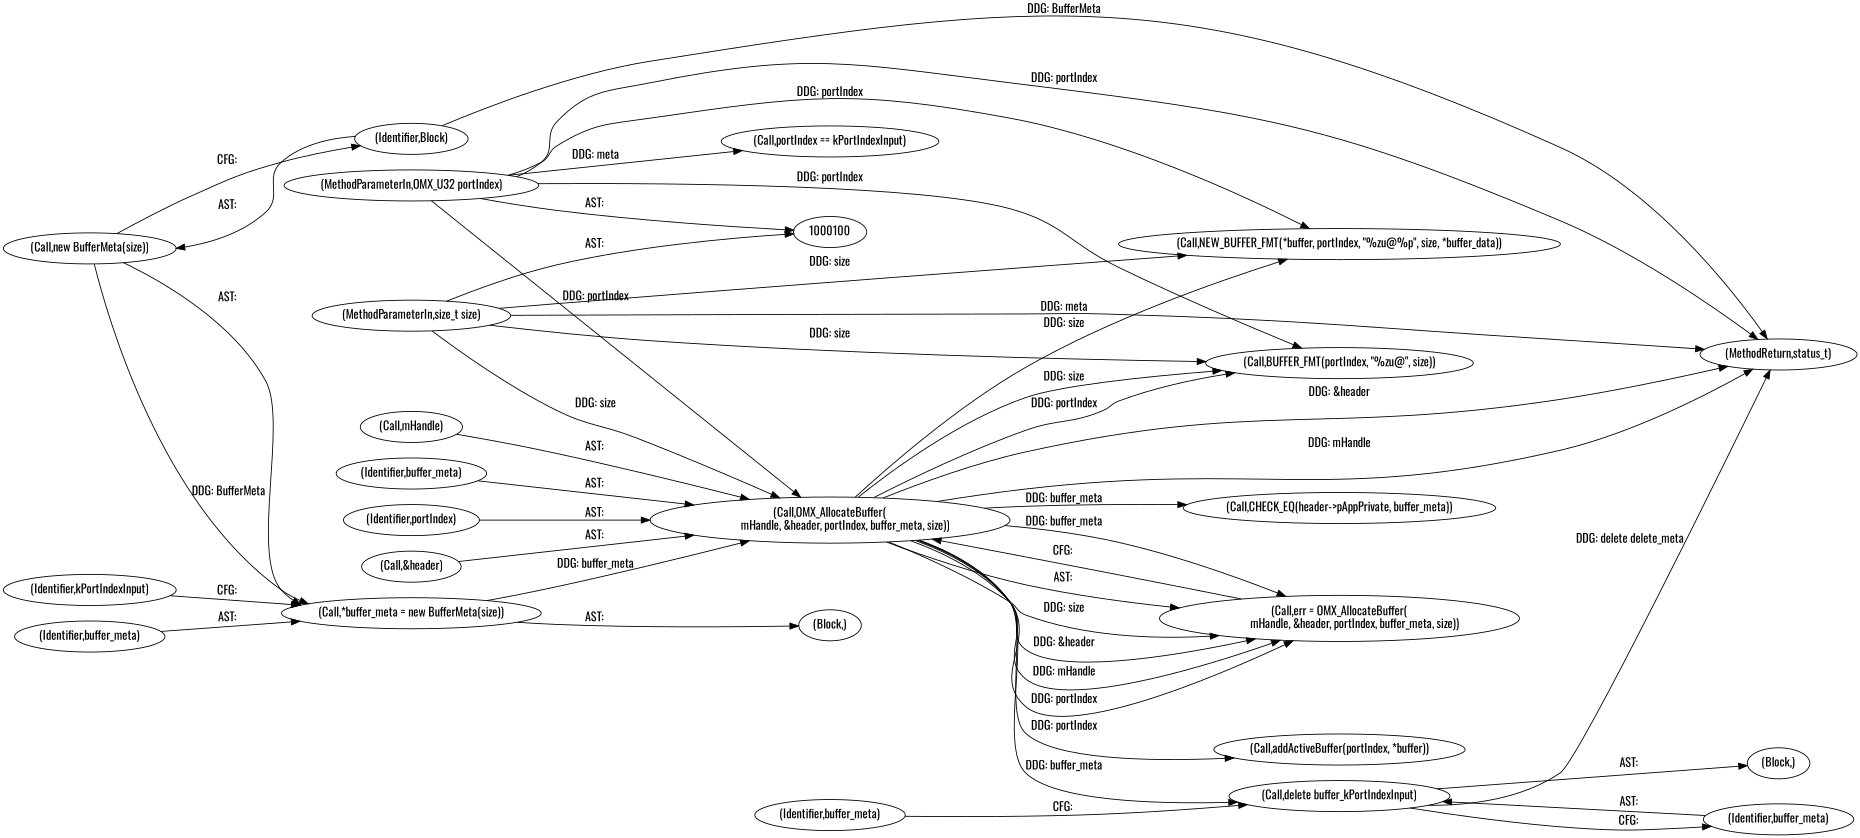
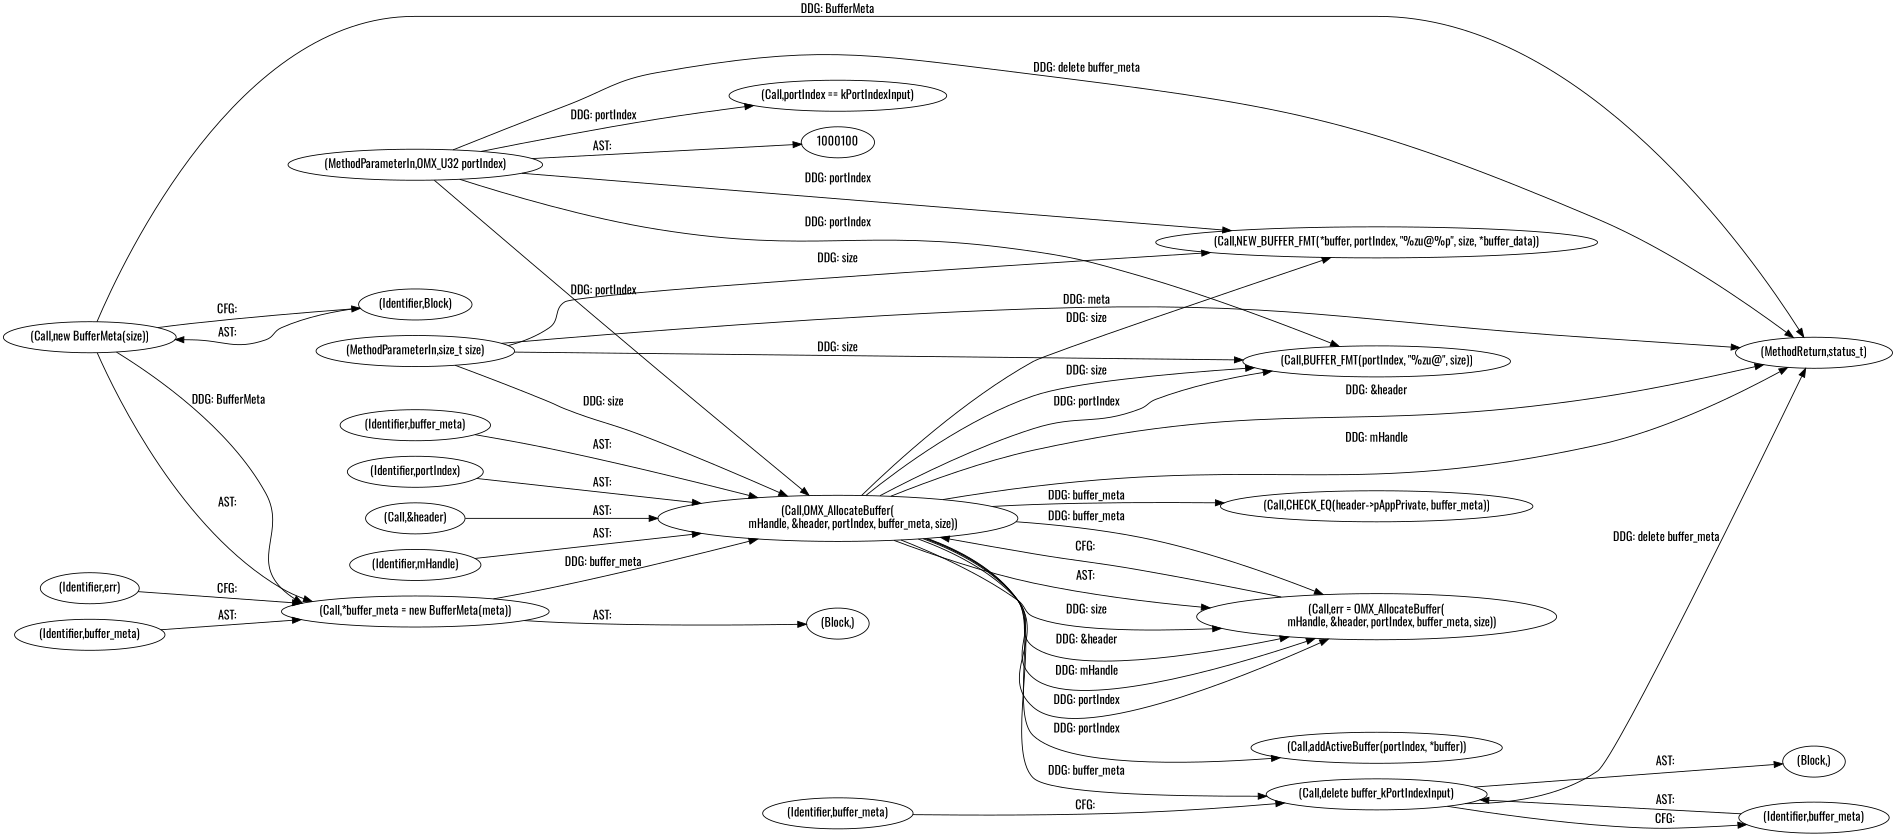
edge "(Identifier,Block)" -> "(MethodReturn,status_t)": now "(Call,new BufferMeta(size))" -> "(MethodReturn,status_t)"
edge "(MethodParameterIn,OMX_U32 portIndex)" -> "(MethodReturn,status_t)": label "DDG: portIndex" -> "DDG: delete buffer_meta"
edge "(MethodParameterIn,OMX_U32 portIndex)" -> "(Call,portIndex == kPortIndexInput)": label "DDG: meta" -> "DDG: portIndex"
edge "(MethodParameterIn,size_t size)" -> "1000100": removed, label "AST:"
node "(Call,mHandle)": label "(Call,mHandle)" -> "(Identifier,mHandle)"
edge "(Call,delete buffer_kPortIndexInput)" -> "(MethodReturn,status_t)": label "DDG: delete delete_meta" -> "DDG: delete buffer_meta"
node "(Identifier,kPortIndexInput)": label "(Identifier,kPortIndexInput)" -> "(Identifier,err)"
node "(Call,*buffer_meta = new BufferMeta(size))": label "(Call,*buffer_meta = new BufferMeta(size))" -> "(Call,*buffer_meta = new BufferMeta(meta))"
